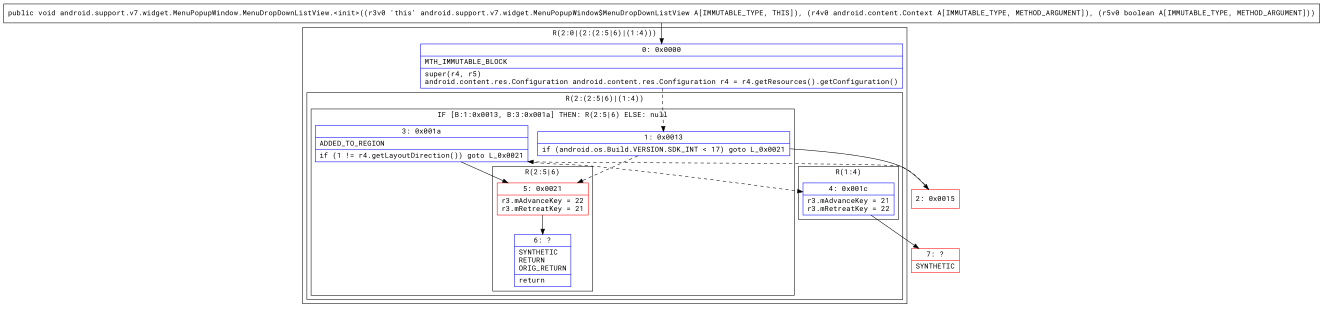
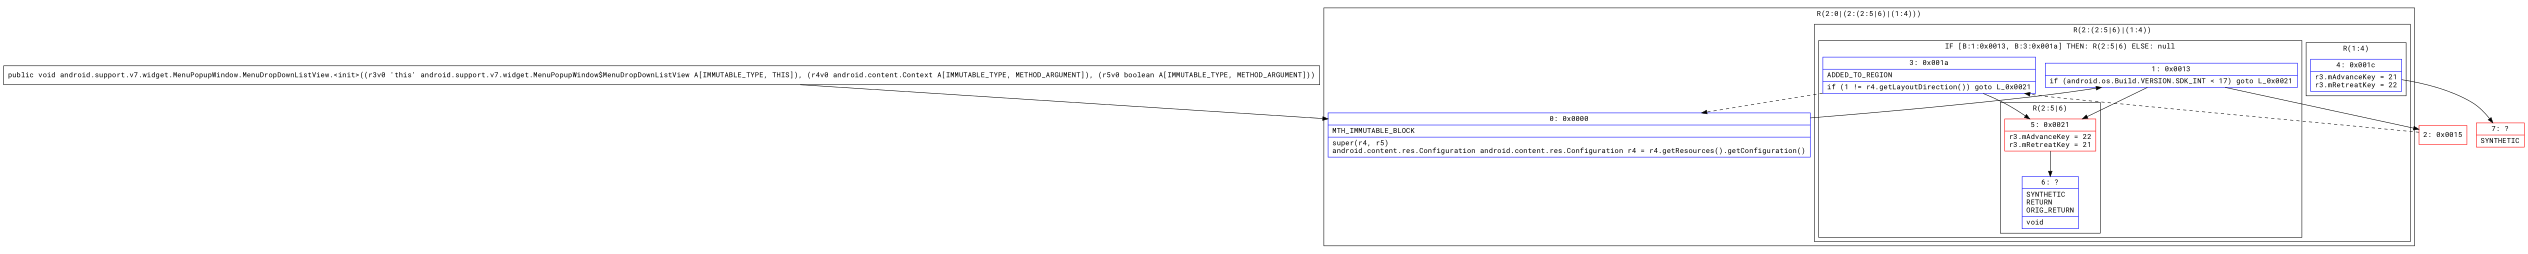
edge "0: 0x0000" -> "1: 0x0013": style dashed -> solid
edge "1: 0x0013" -> "5: 0x0021": style dashed -> solid
edge "3: 0x001a" -> "4: 0x001c": now "3: 0x001a" -> "0: 0x0000"
node "6: ?": text "return" -> "void"
